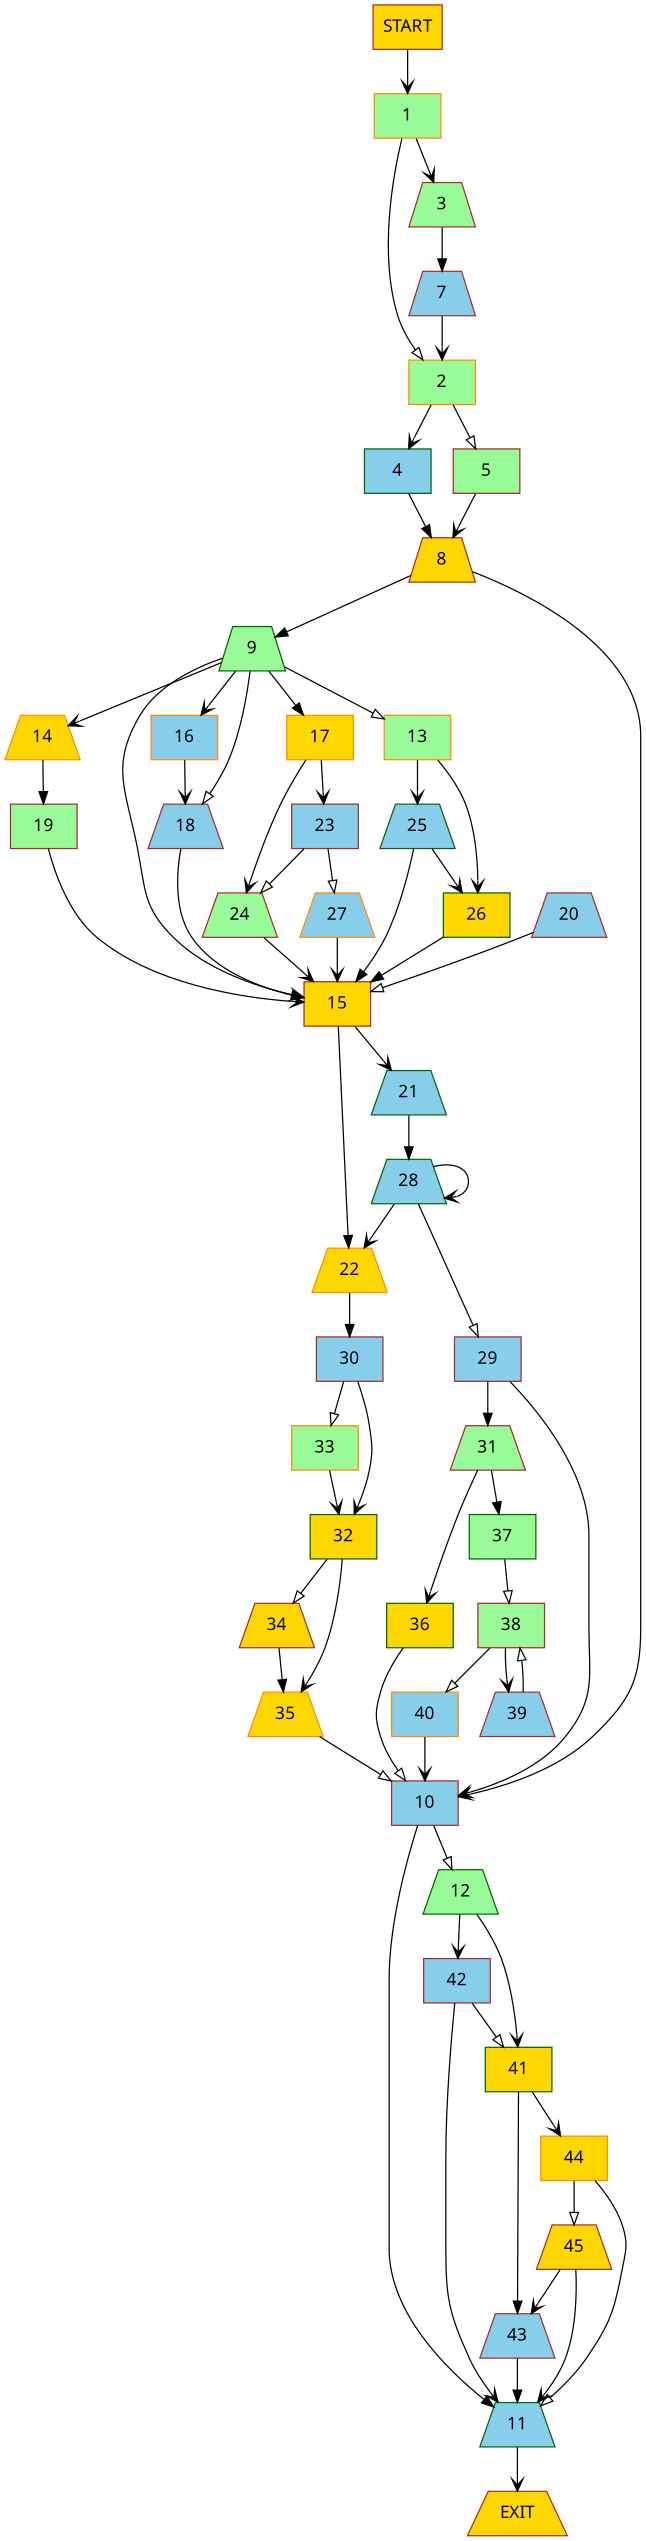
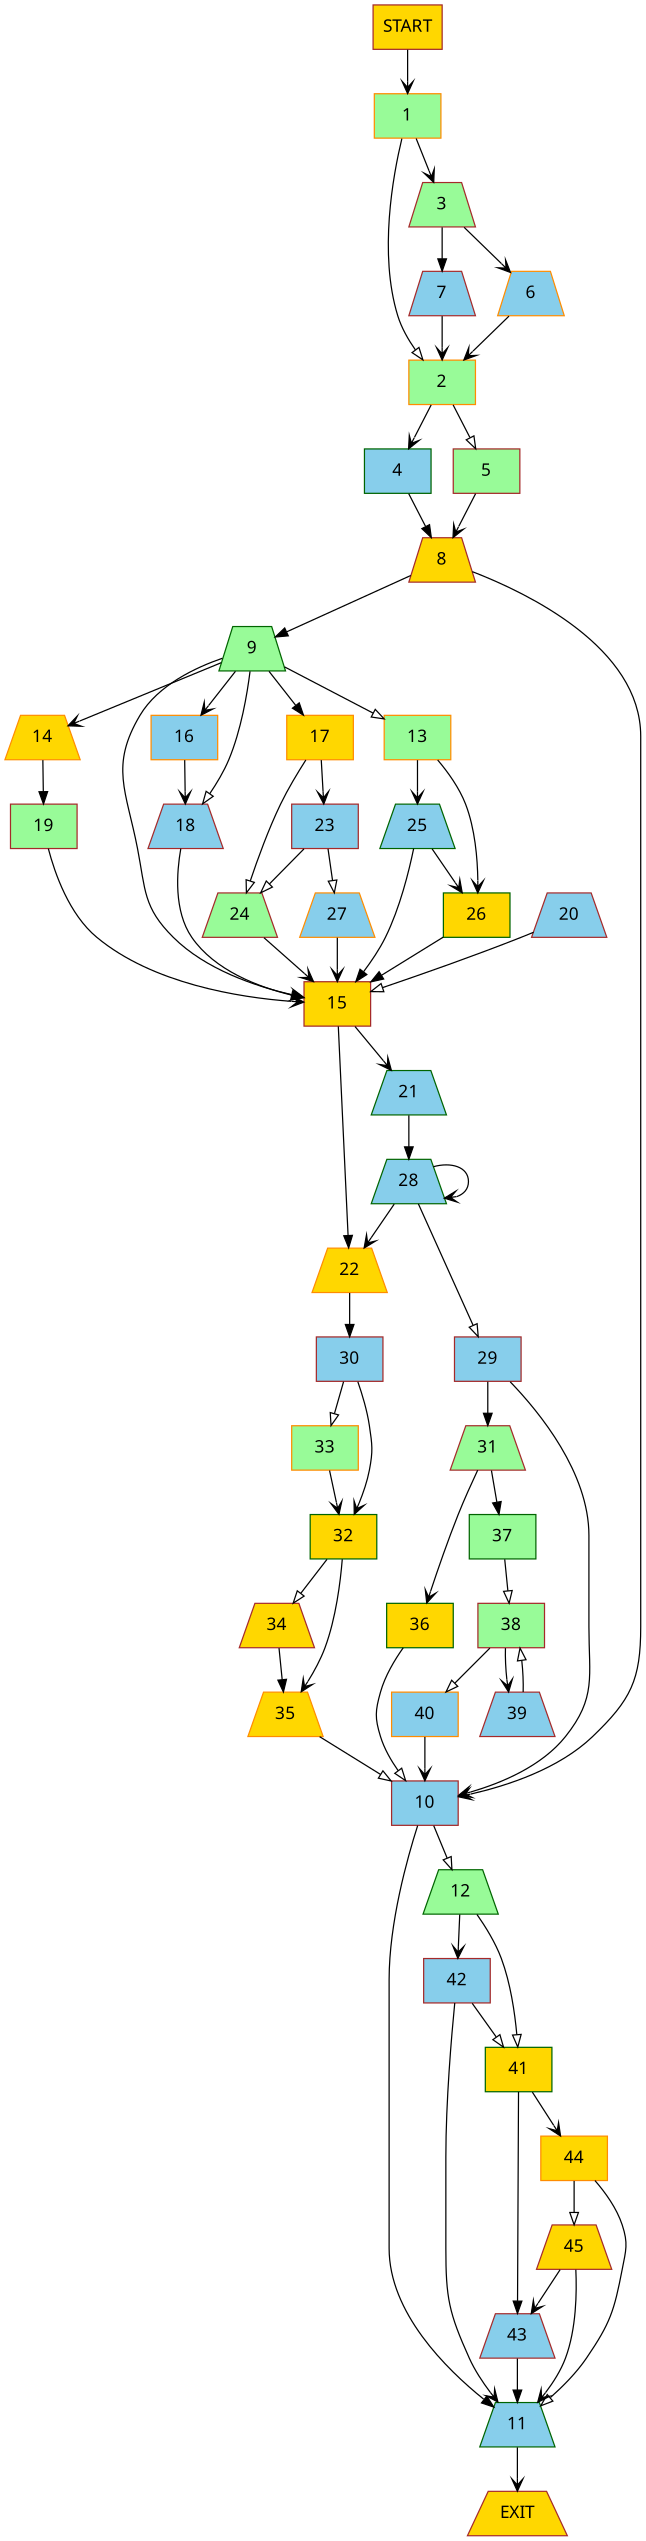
node "6": added
edge "17" -> "24": arrowhead vee -> onormal
edge "12" -> "41": arrowhead vee -> onormal
